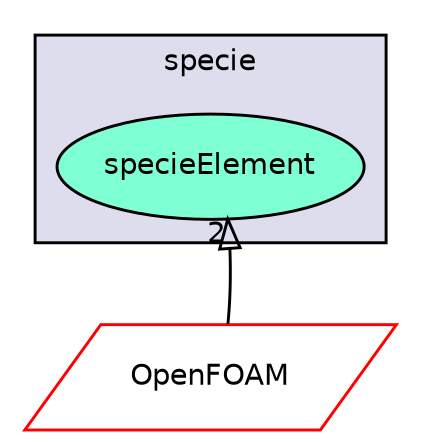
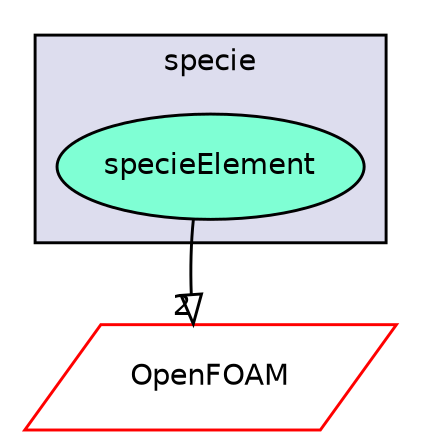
edge "OpenFOAM" -> "specieElement": reversed
